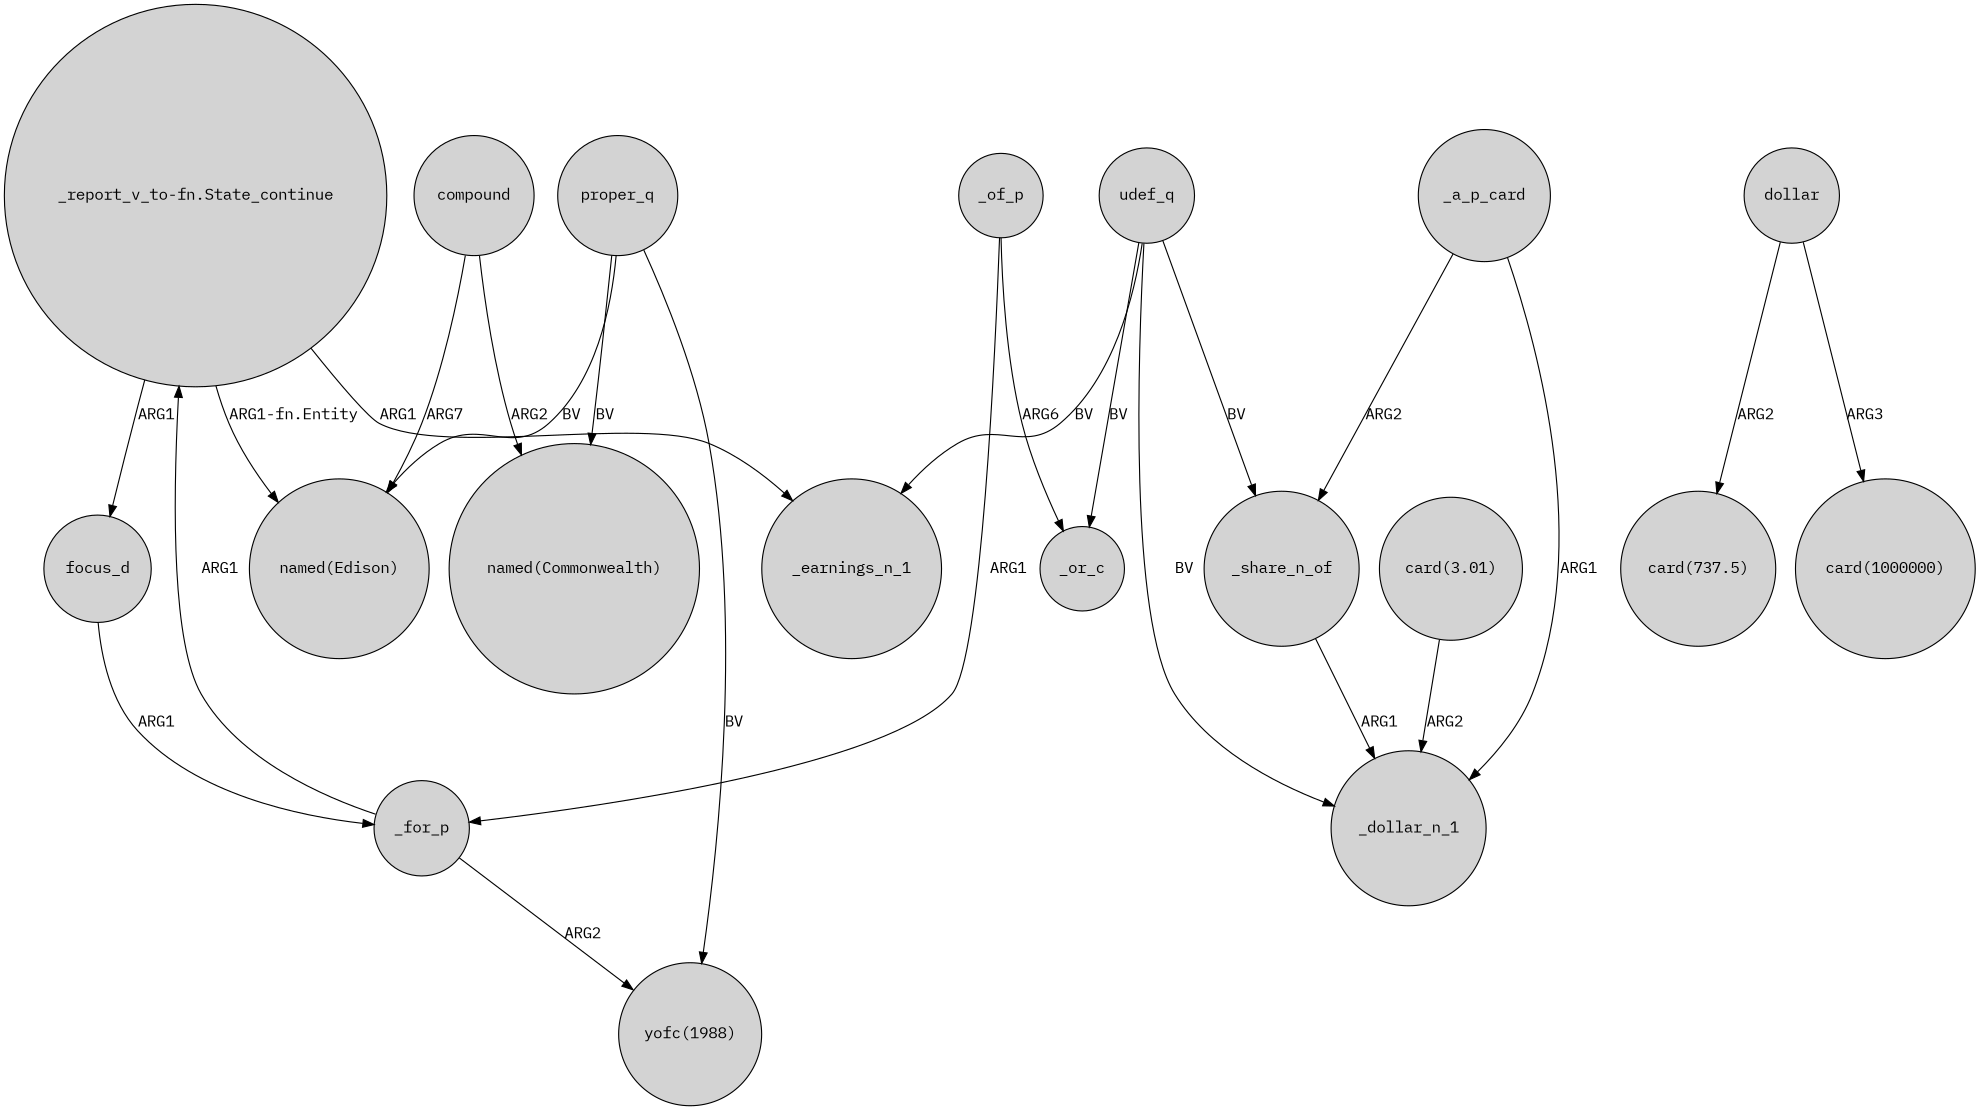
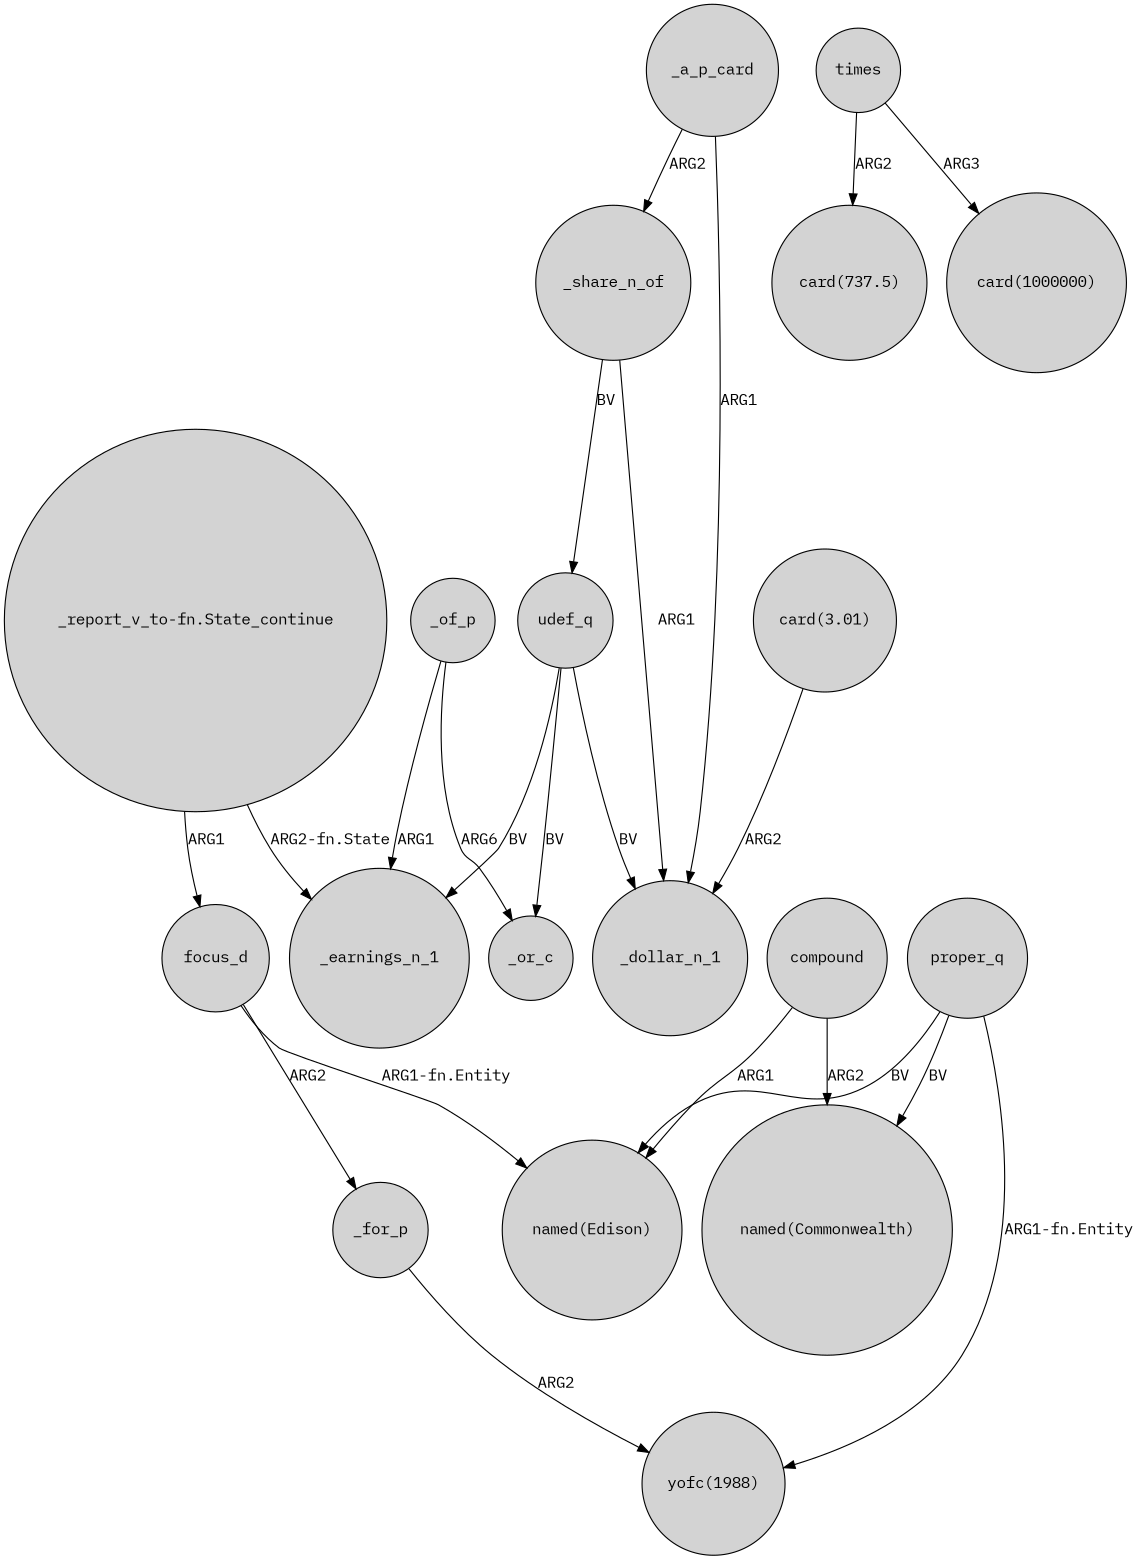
node "dollar": label "dollar" -> "times"
edge "udef_q" -> "_share_n_of": reversed
edge "_report_v_to-fn.State_continue" -> "_earnings_n_1": label "ARG1" -> "ARG2-fn.State"
edge "compound" -> "named(Edison)": label "ARG7" -> "ARG1"
edge "_report_v_to-fn.State_continue" -> "named(Edison)": now "focus_d" -> "named(Edison)"
edge "_for_p" -> "_report_v_to-fn.State_continue": removed, label "ARG1"
edge "_of_p" -> "_for_p": now "_of_p" -> "_earnings_n_1"
edge "focus_d" -> "_for_p": label "ARG1" -> "ARG2"
edge "proper_q" -> "yofc(1988)": label "BV" -> "ARG1-fn.Entity"
